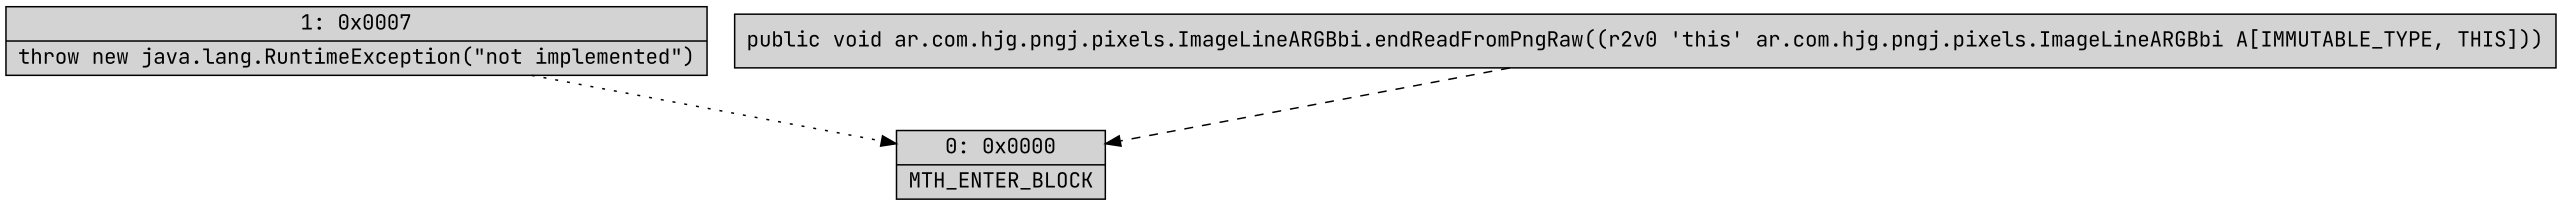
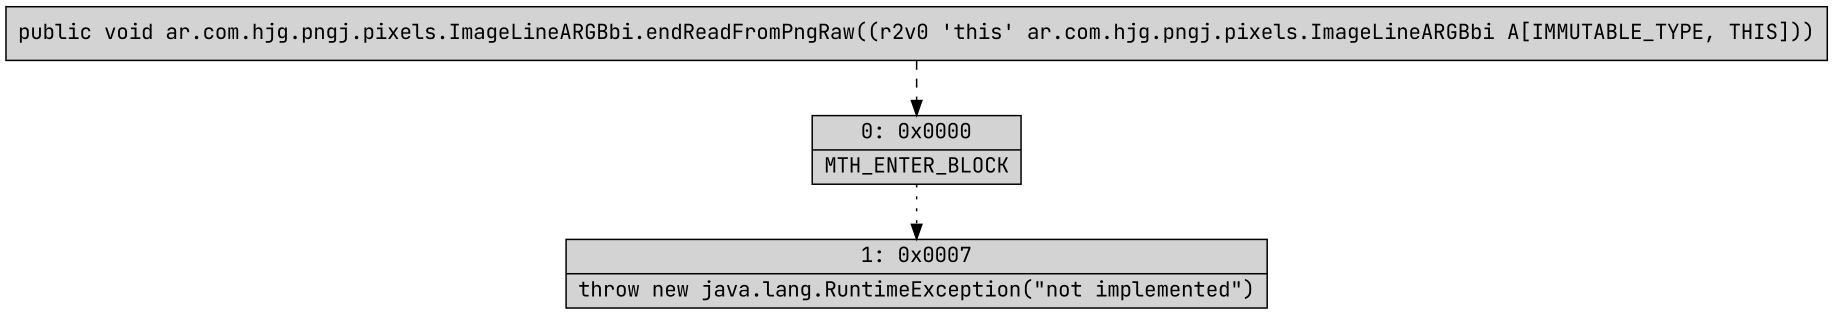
edge "1: 0x0007" -> "0: 0x0000": reversed
